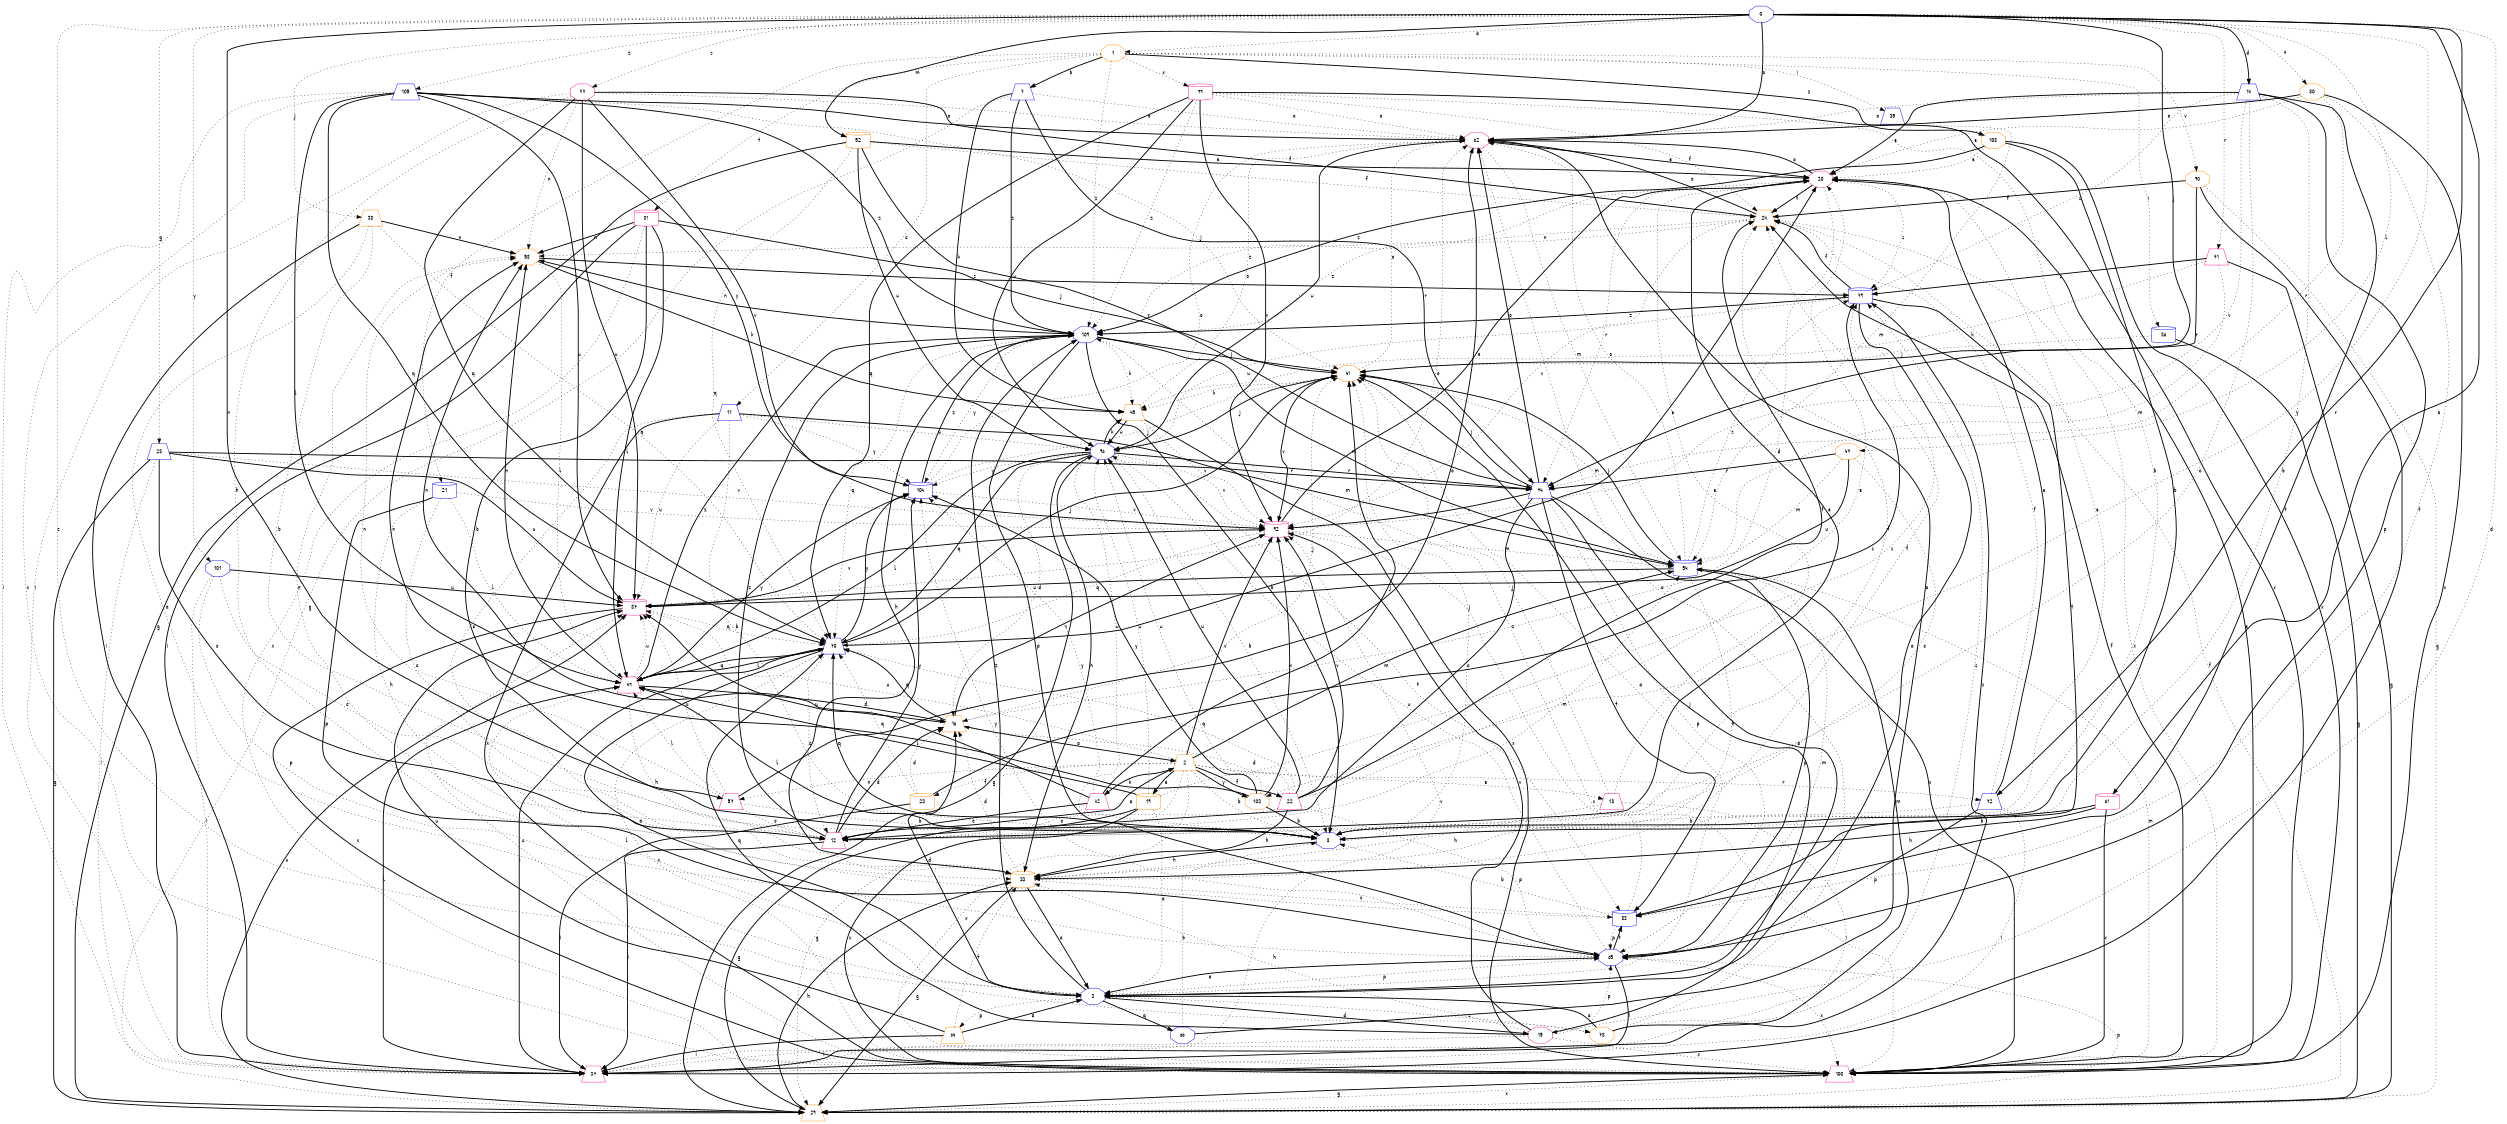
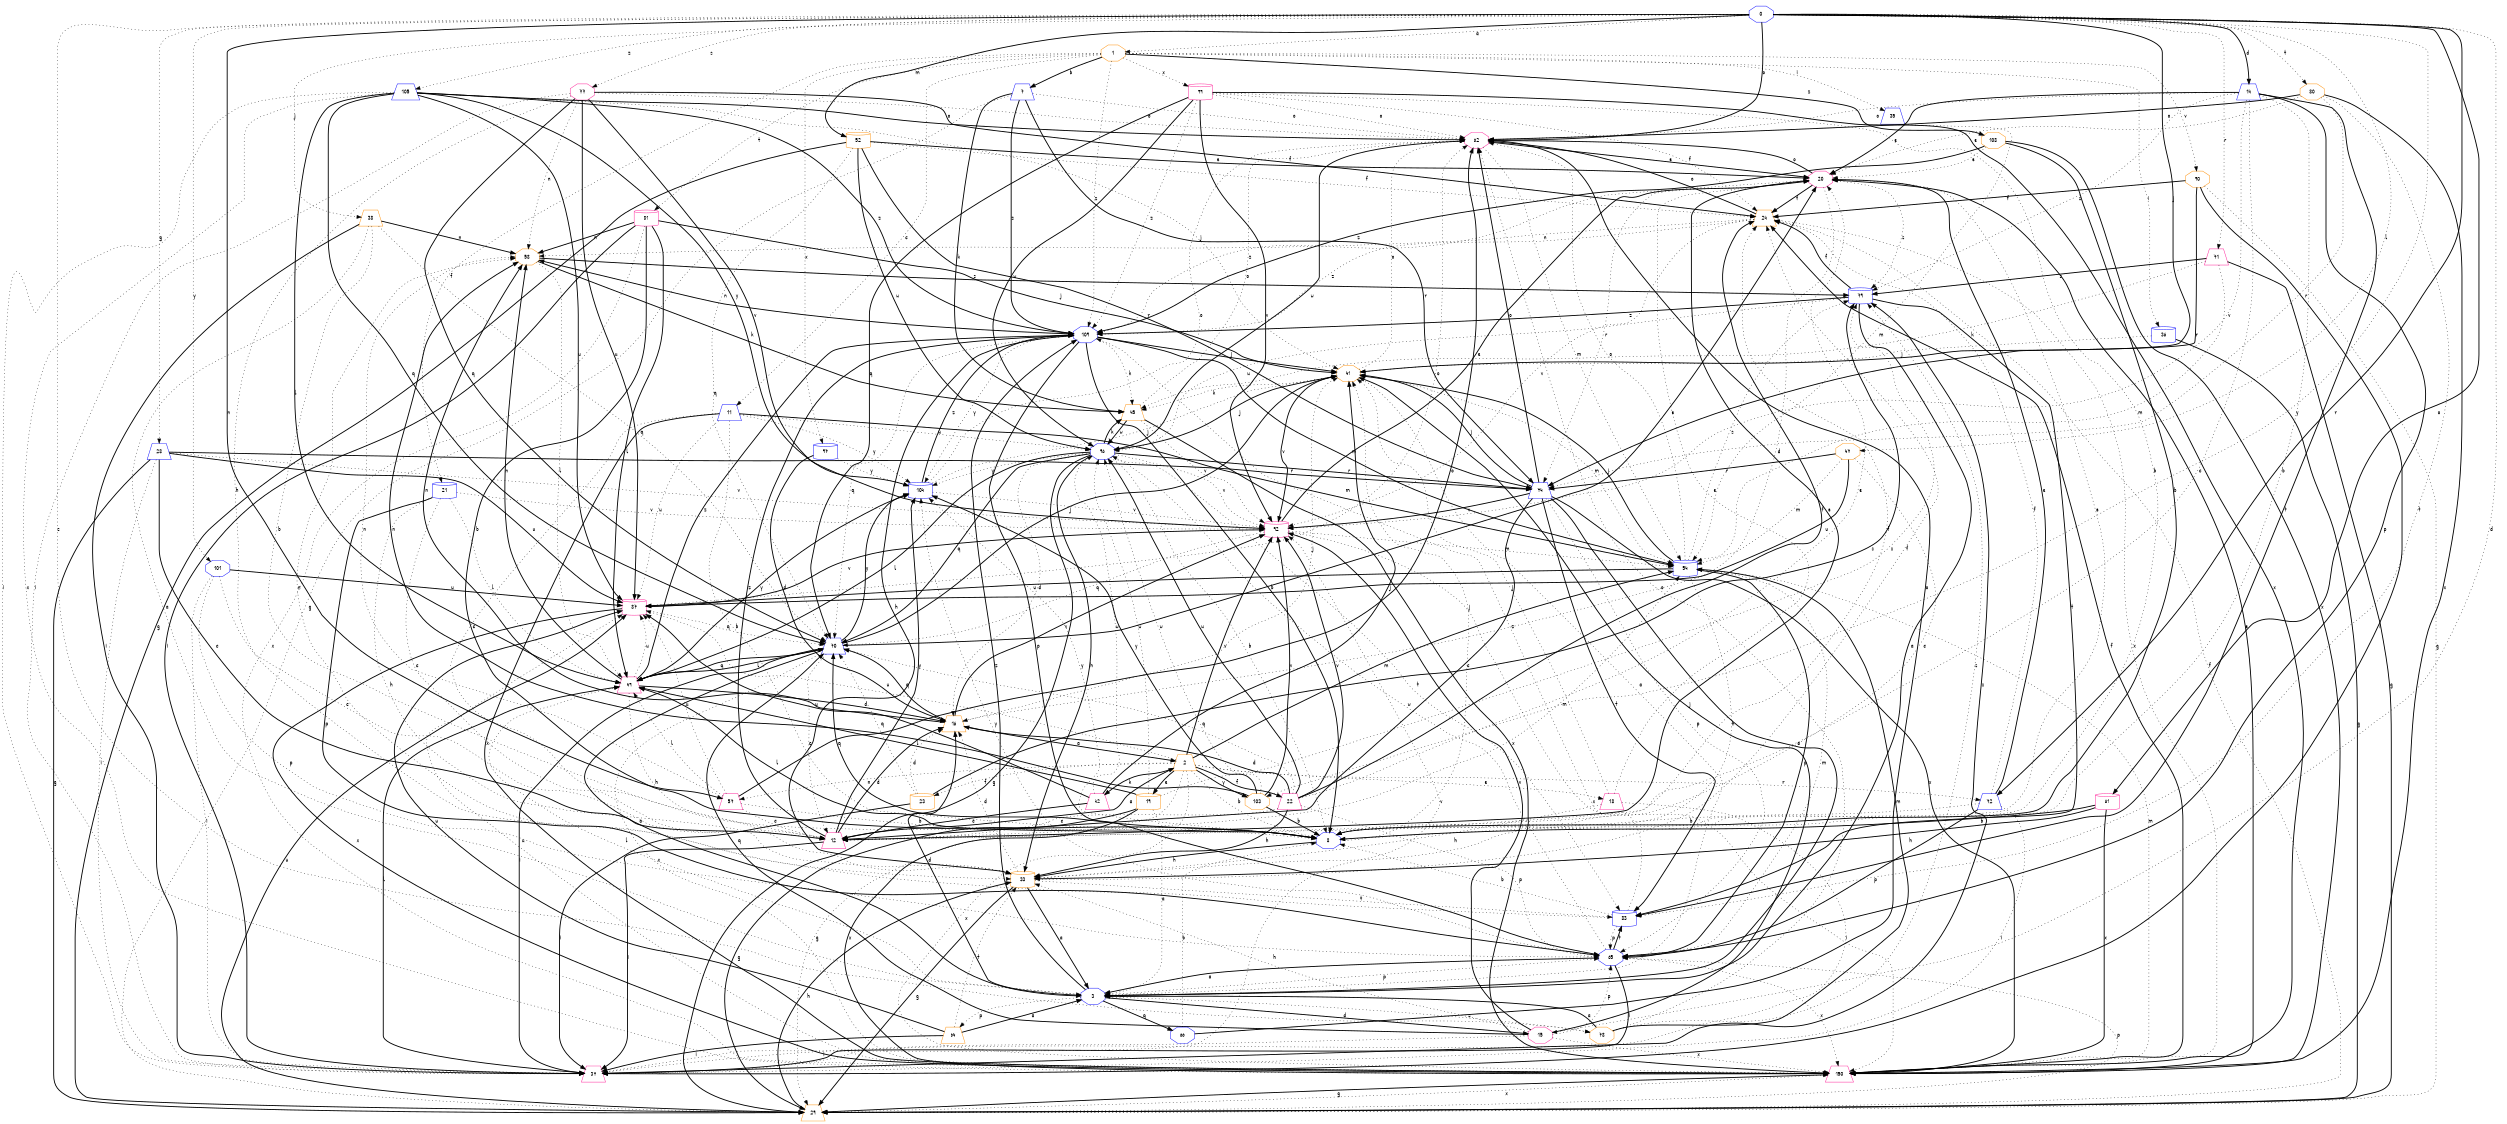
node "97": added
edge "22" -> "16": style dotted -> bold
node "100": label "100" -> "150"
